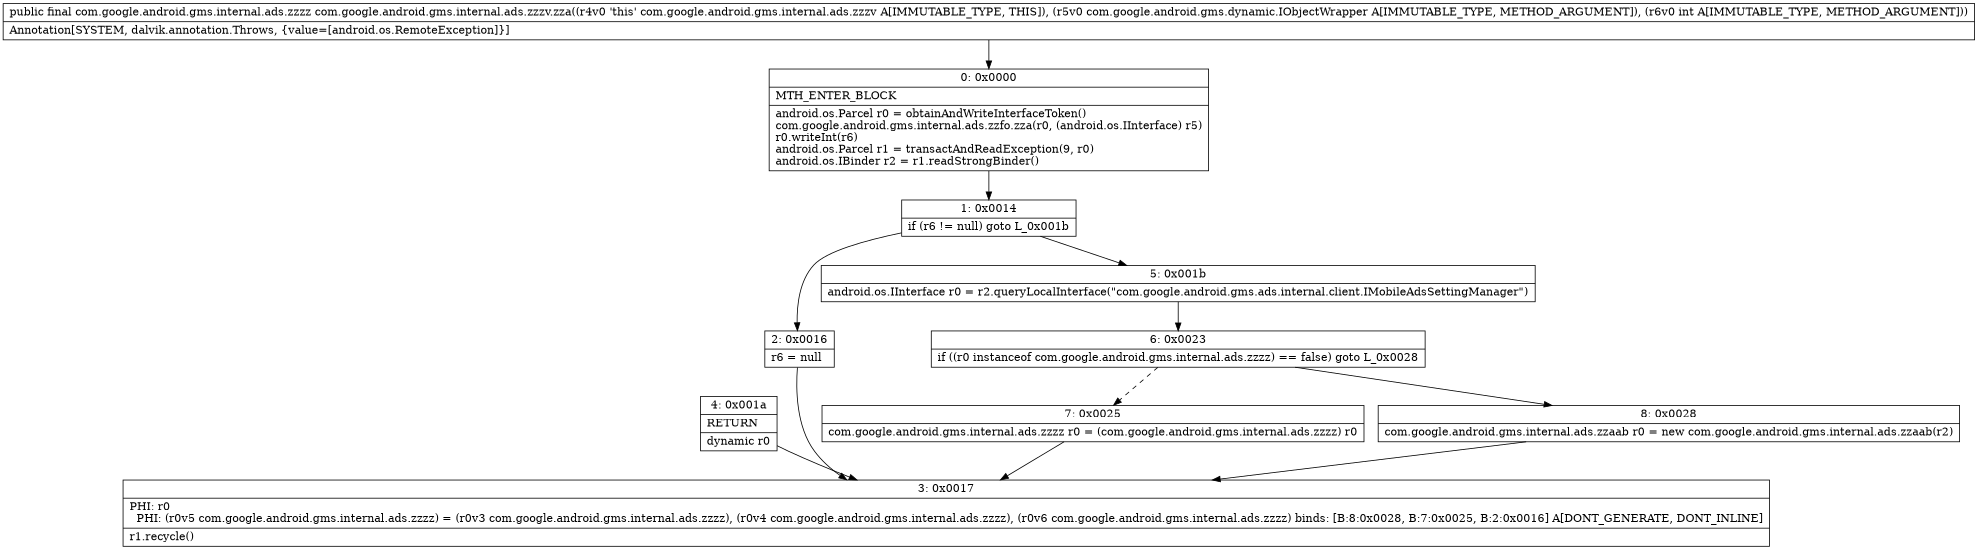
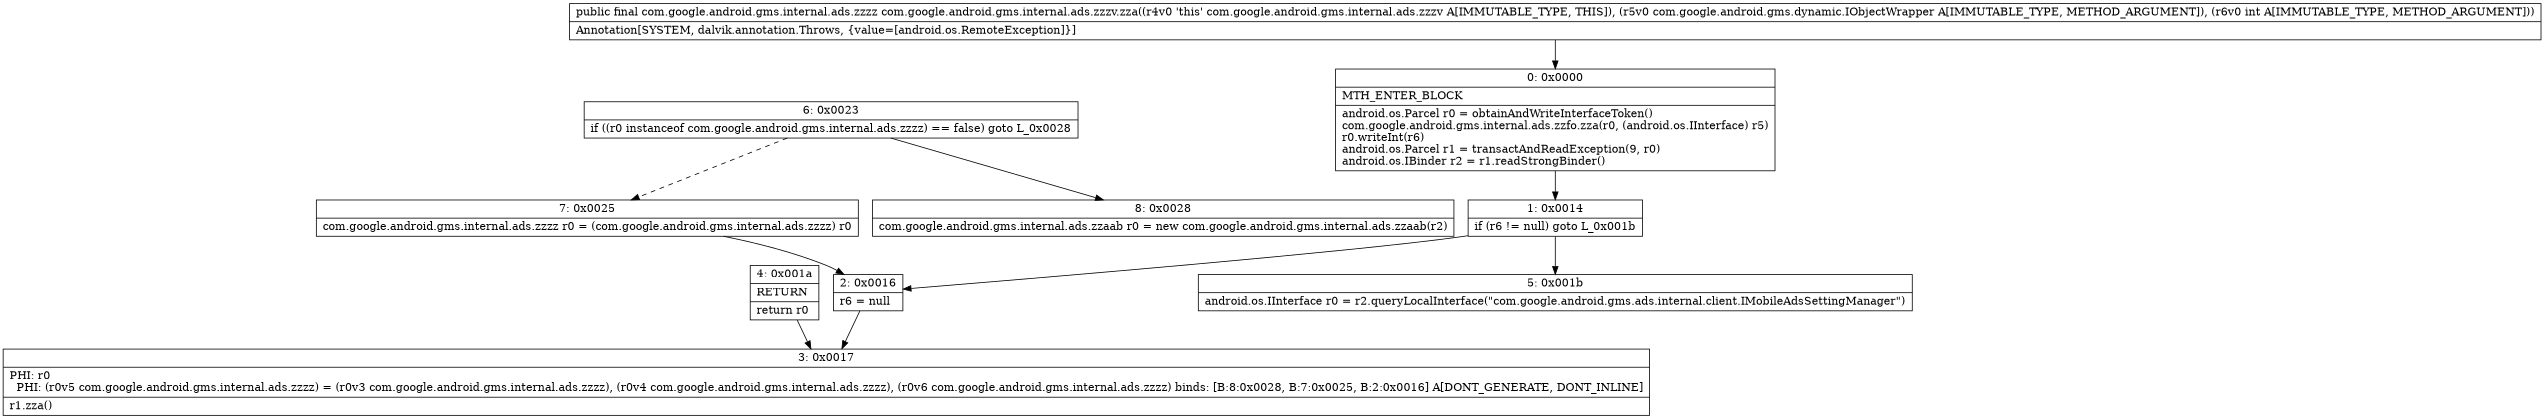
edge "5: 0x001b" -> "6: 0x0023": removed
node "4: 0x001a": text "dynamic r0" -> "return r0"
edge "7: 0x0025" -> "3: 0x0017": now "7: 0x0025" -> "2: 0x0016"
edge "8: 0x0028" -> "3: 0x0017": removed
node "3: 0x0017": text "r1.recycle()" -> "r1.zza()"
